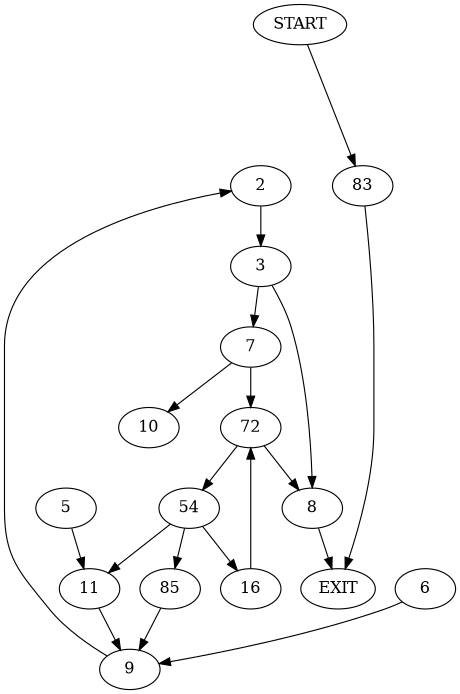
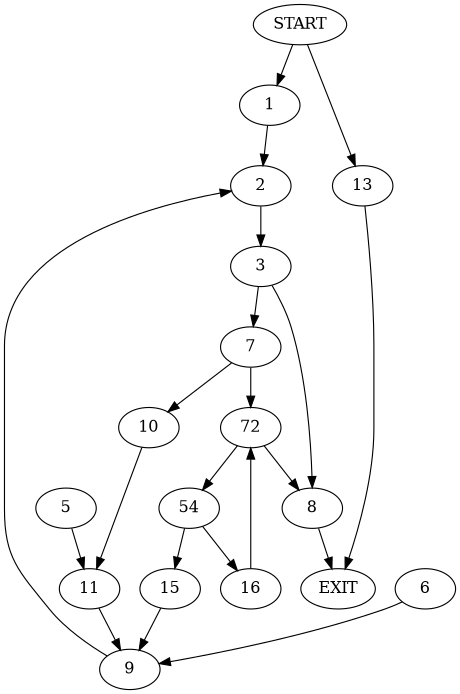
node "1": added
node "83": label "83" -> "13"
edge "54" -> "11": now "10" -> "11"
node "85": label "85" -> "15"
